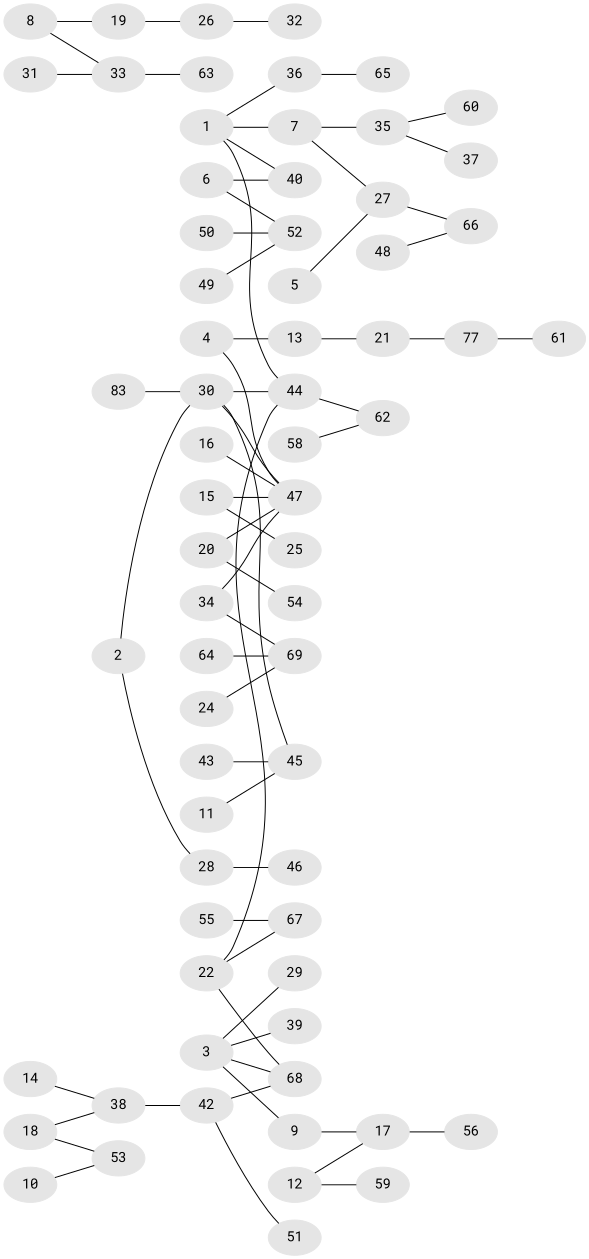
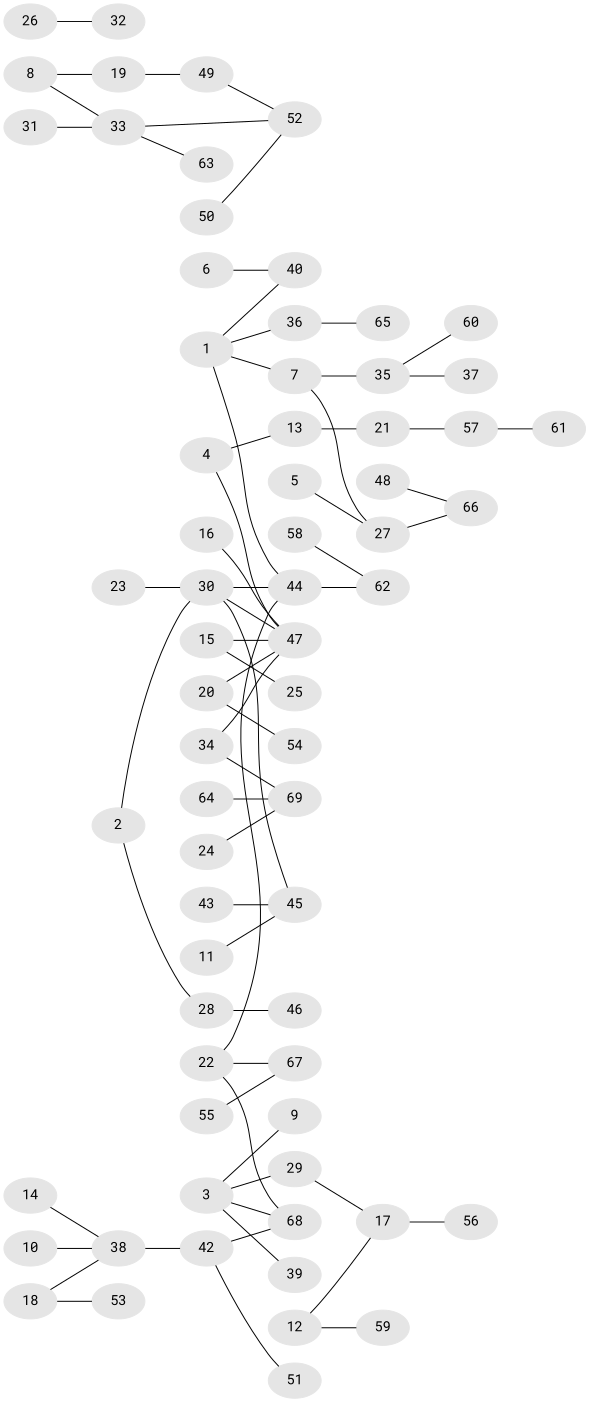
edge "19" -- "26": now "19" -- "49"
edge "6" -- "52": now "33" -- "52"
node "77": label "77" -> "57"
node "83": label "83" -> "23"
edge "9" -- "17": now "29" -- "17"
edge "53" -- "10": now "38" -- "10"
